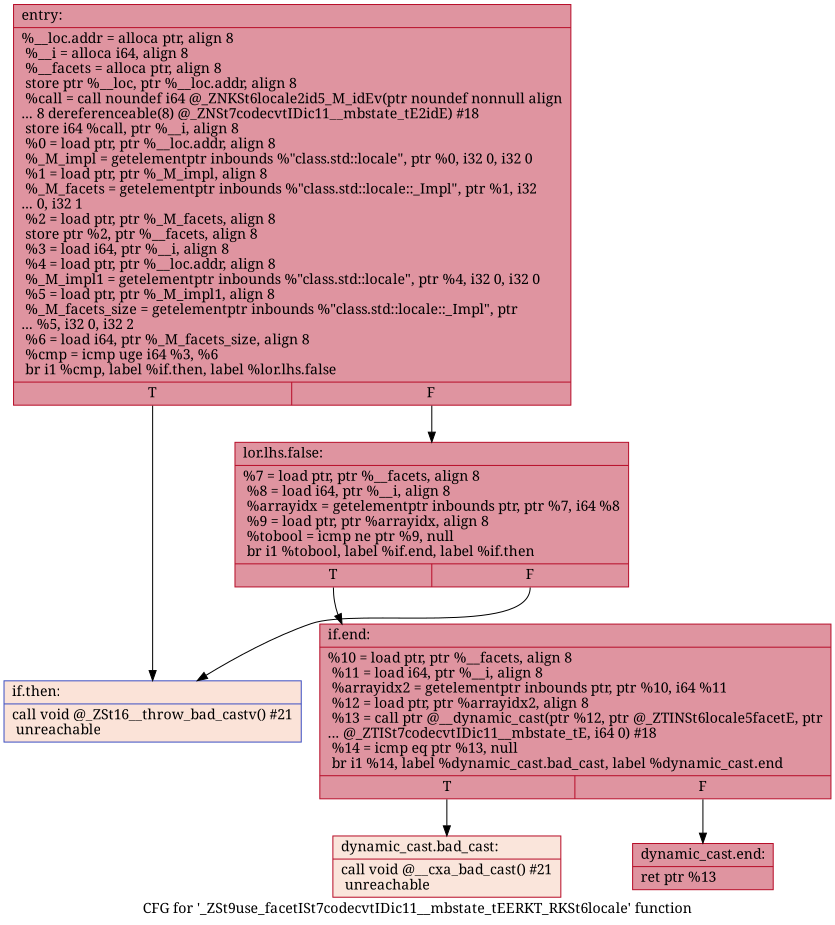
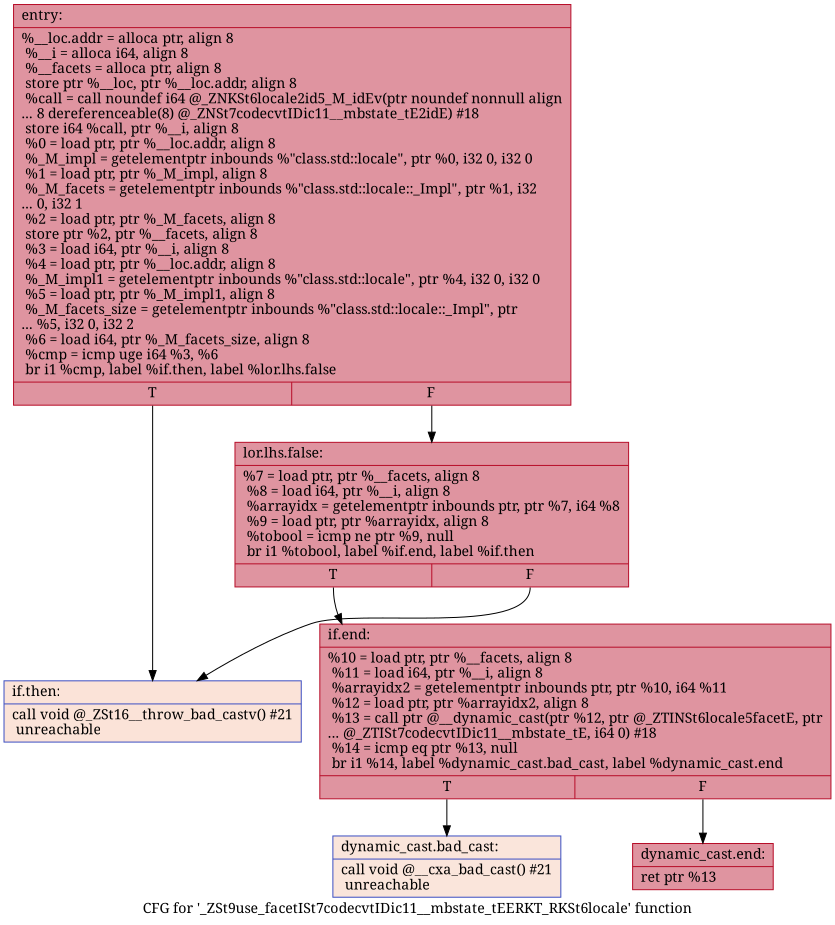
node "dynamic_cast.bad_cast:": color #b70d28ff -> #3d50c3ff
